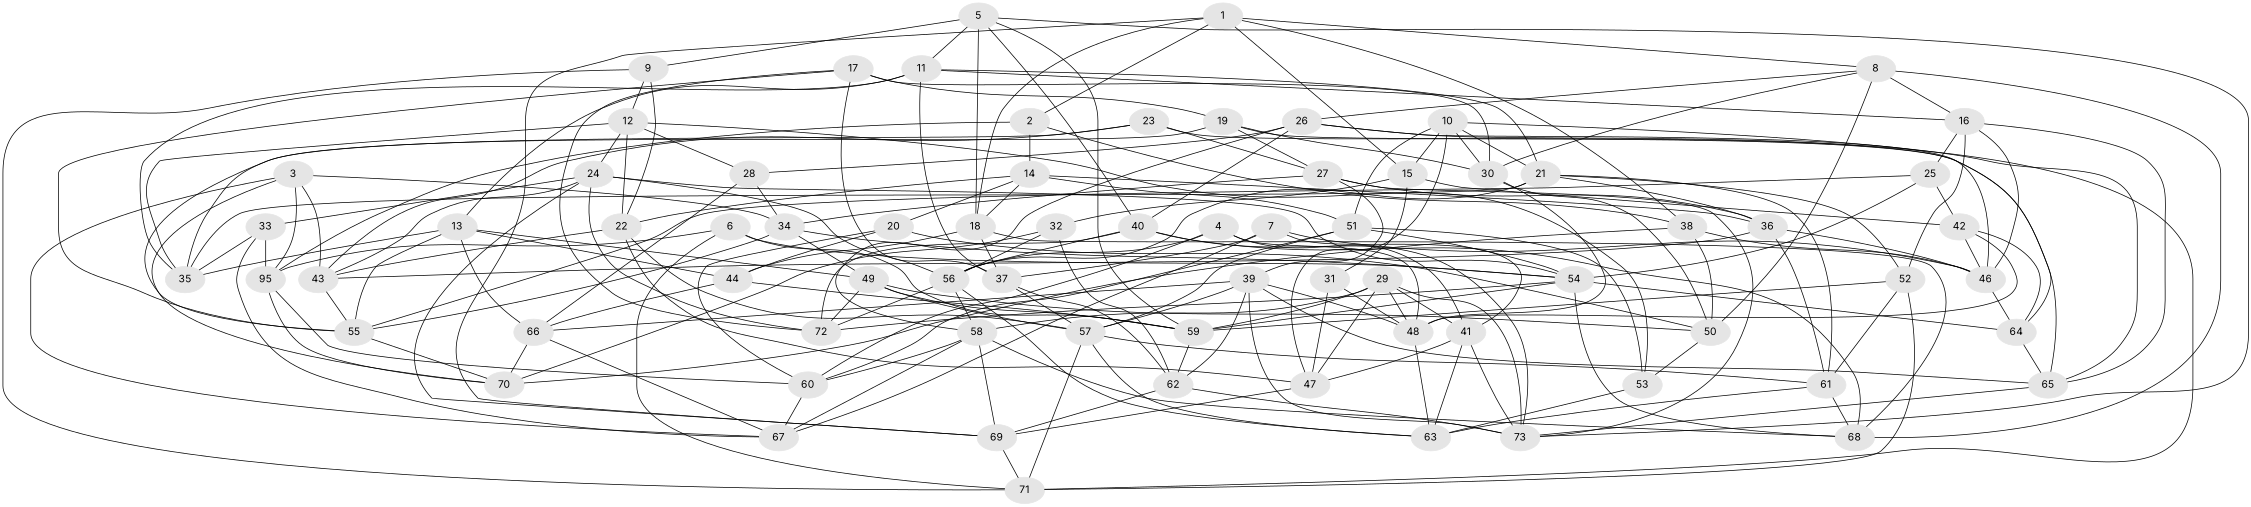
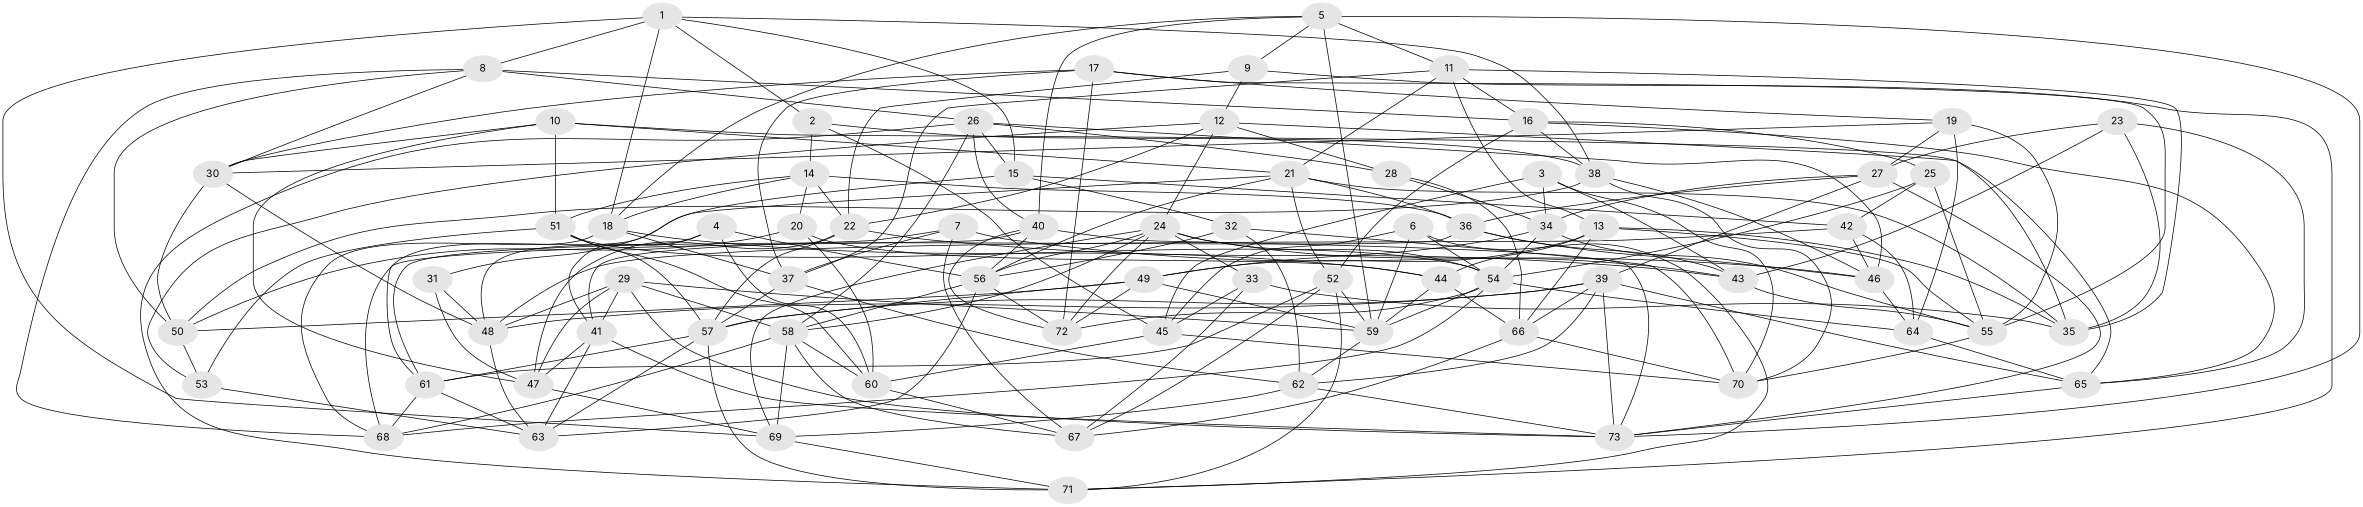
edge "10" -- "15": now "26" -- "15"
edge "16" -- "46": now "16" -- "38"
node "95": label "95" -> "45"
edge "24" -- "58": added
edge "3" -- "67": now "52" -- "67"
